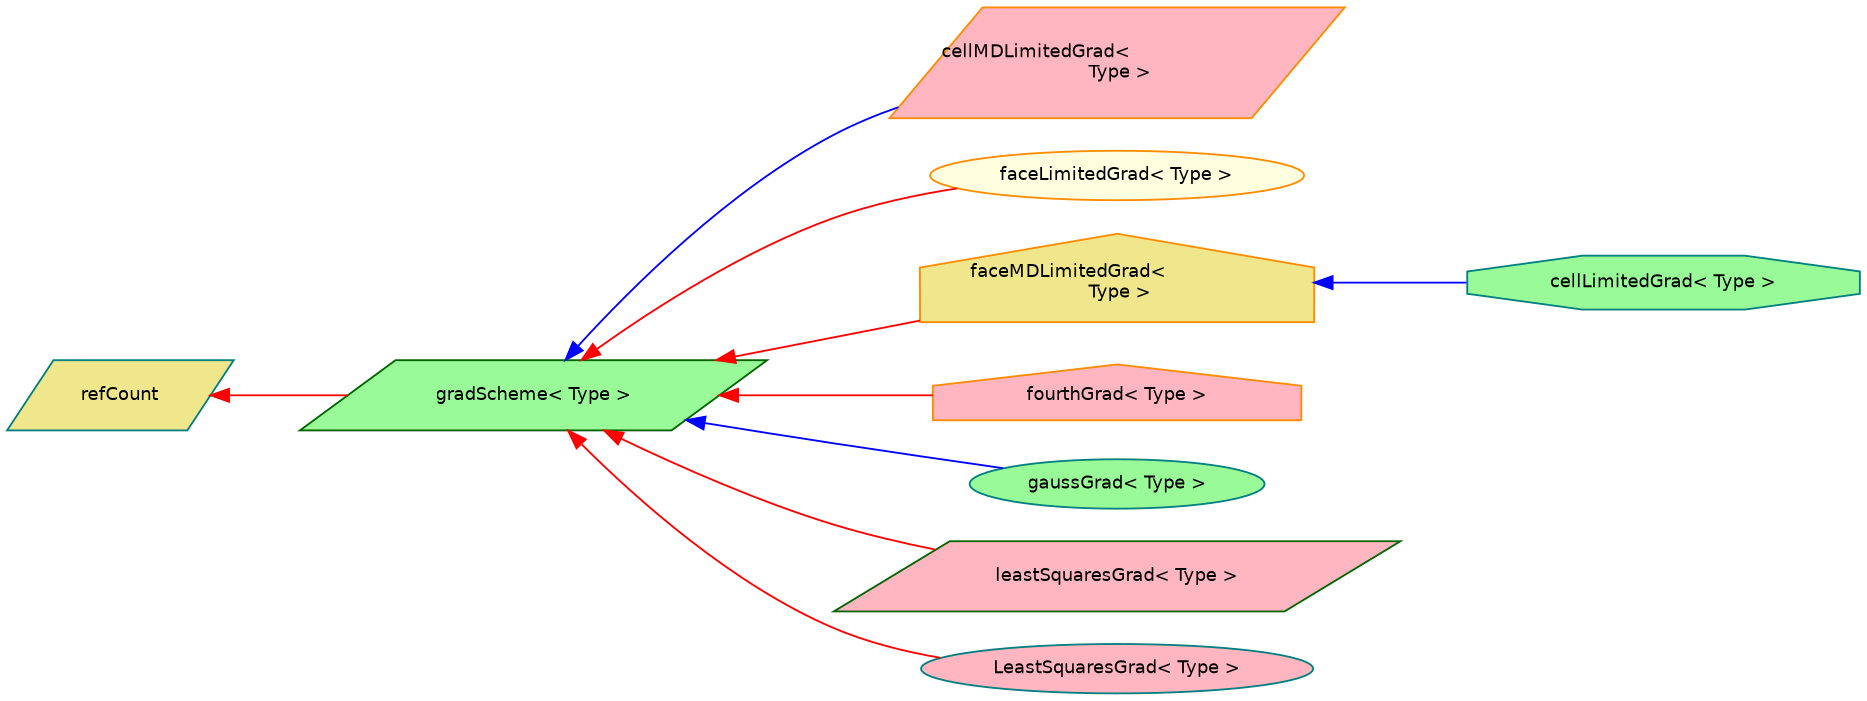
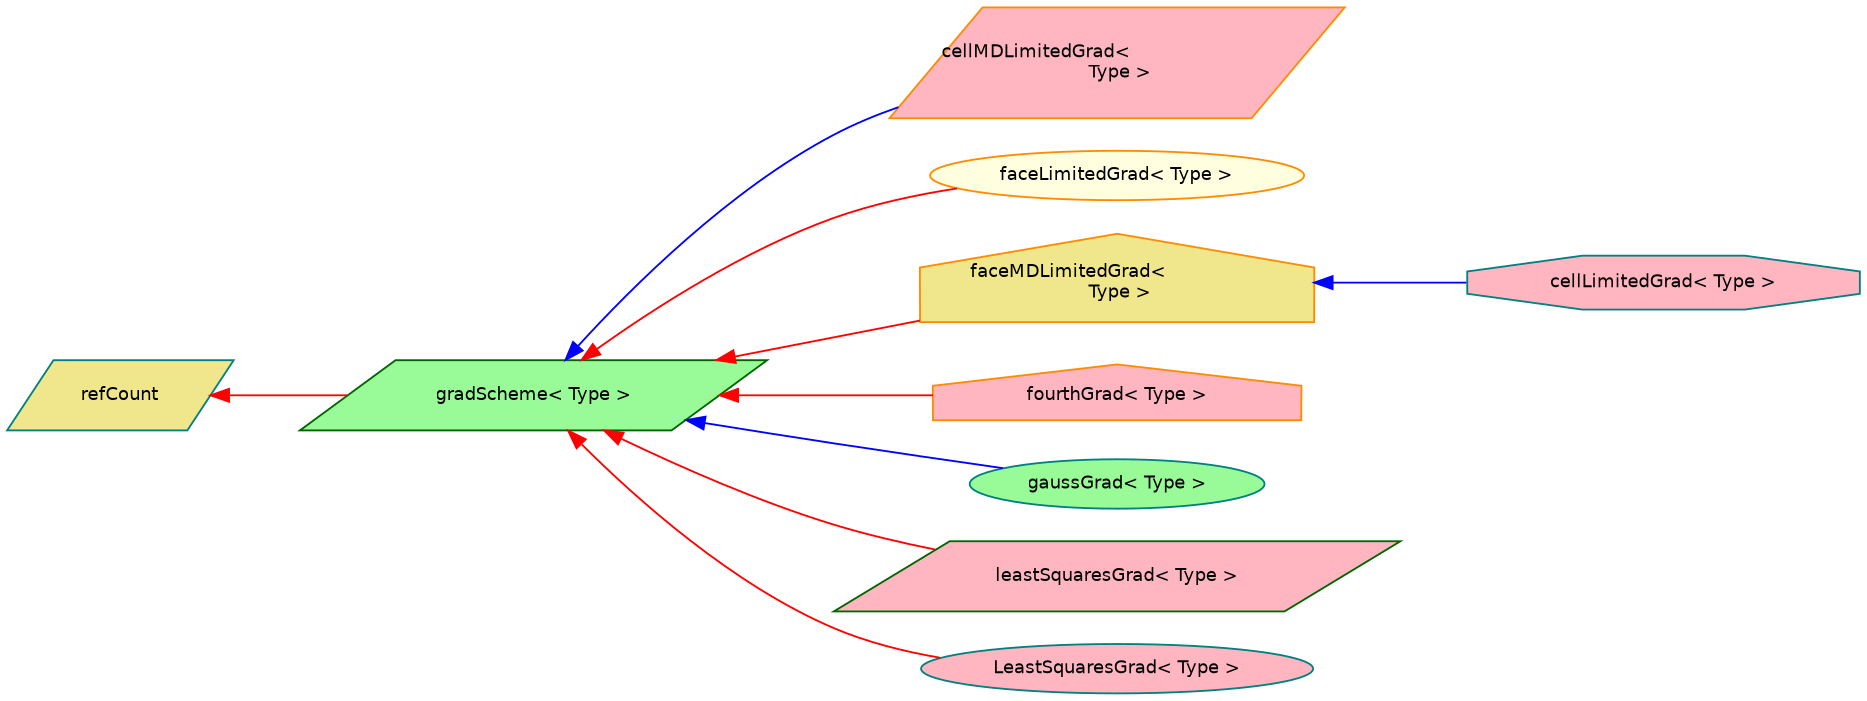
node "cellLimitedGrad< Type >": fillcolor palegreen -> lightpink
